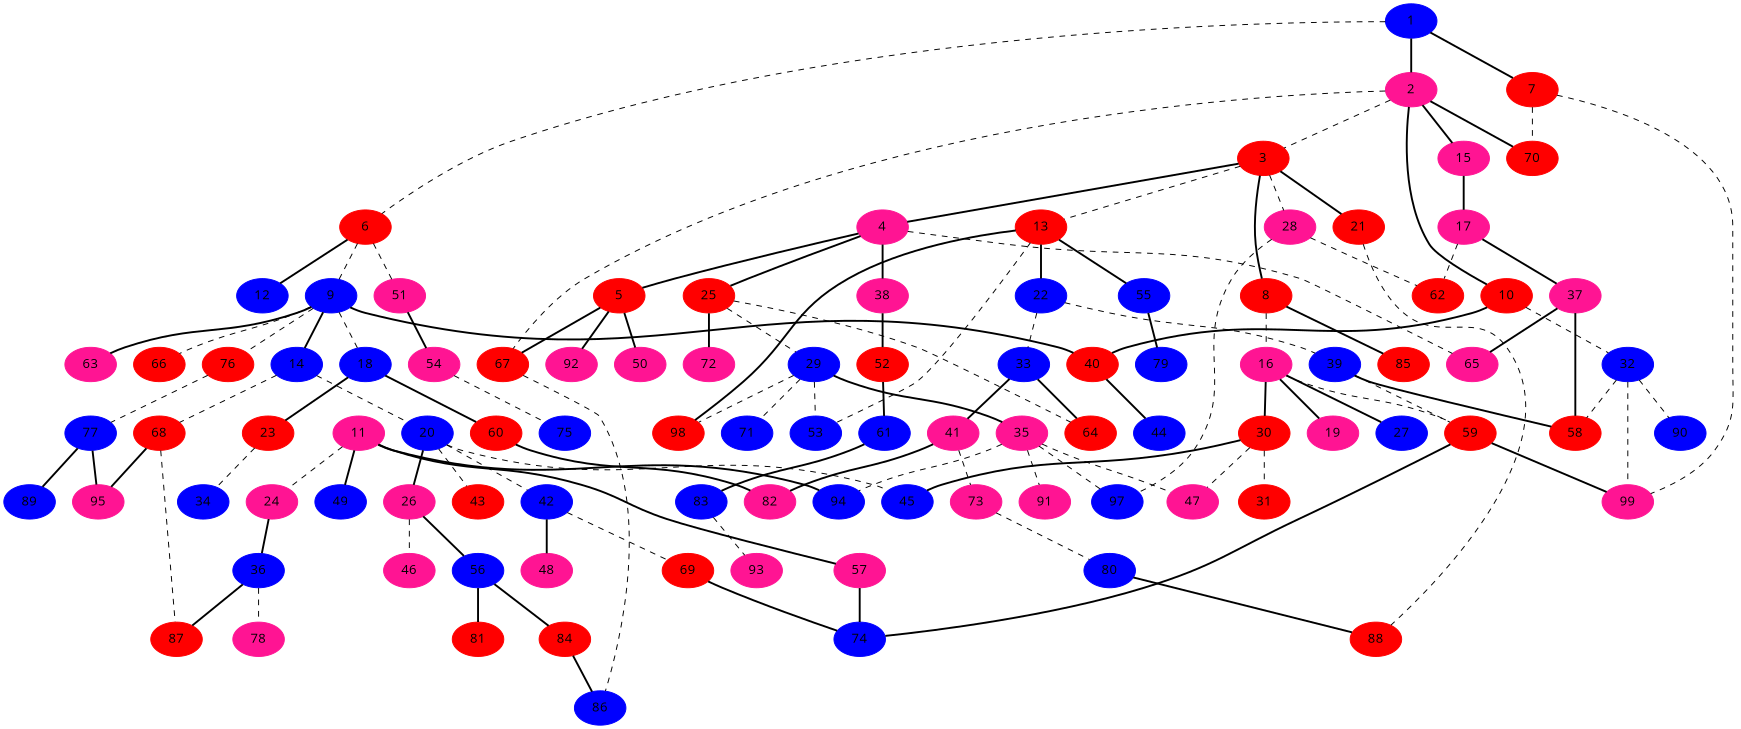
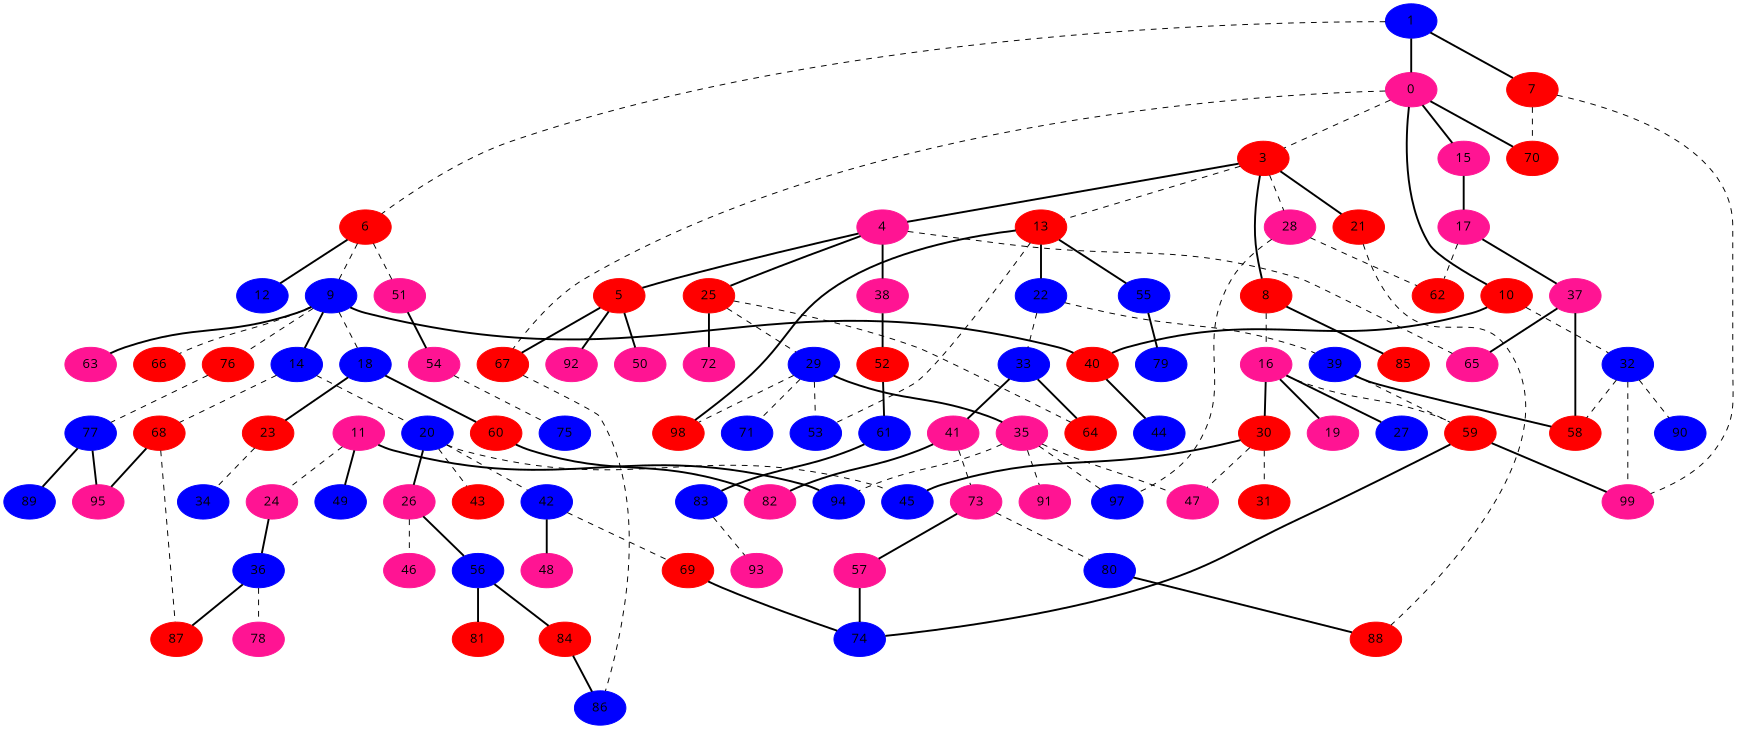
node "2": label "2" -> "0"
edge "11" -- "57": now "73" -- "57"
